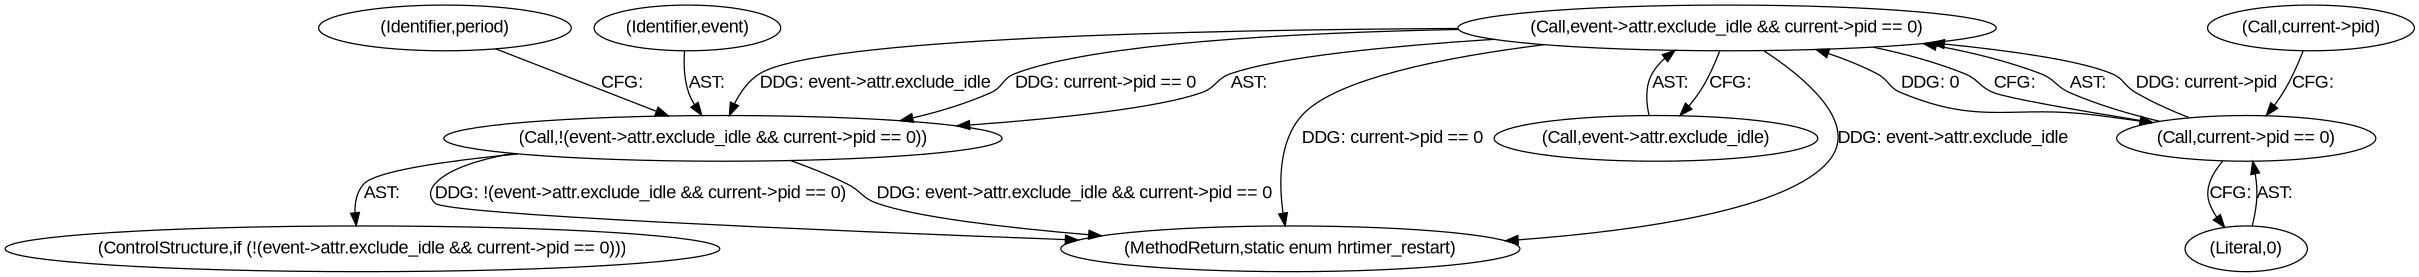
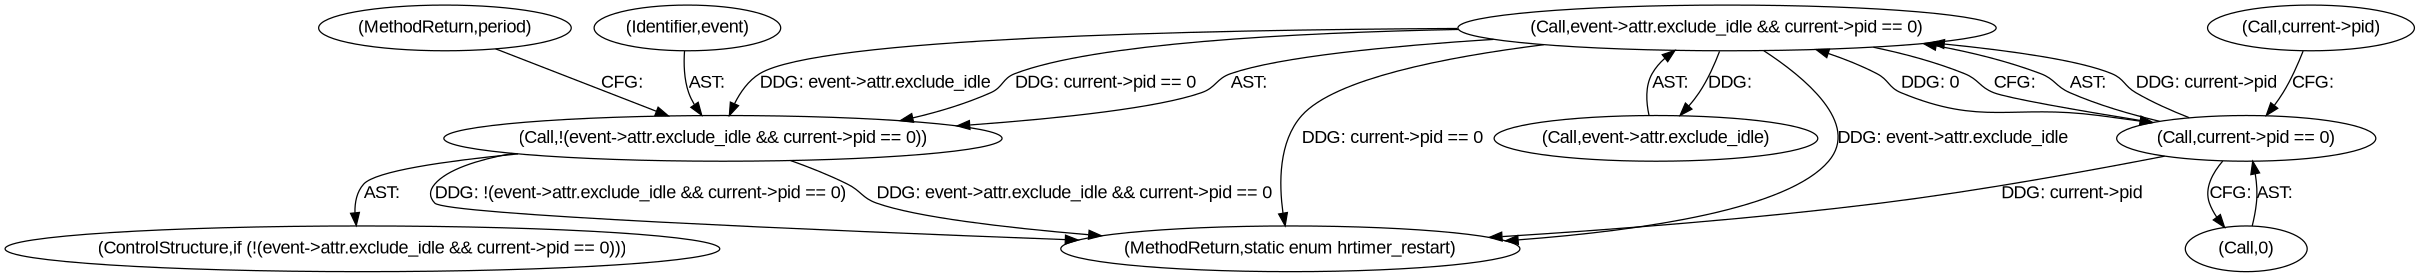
node "(Identifier,period)": label "(Identifier,period)" -> "(MethodReturn,period)"
edge "(Call,event->attr.exclude_idle && current->pid == 0)" -> "(Call,event->attr.exclude_idle)": label "CFG: " -> "DDG: "
edge "(Call,current->pid == 0)" -> "(MethodReturn,static enum hrtimer_restart)": added, label "DDG: current->pid"
node "(Literal,0)": label "(Literal,0)" -> "(Call,0)"
